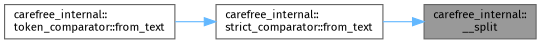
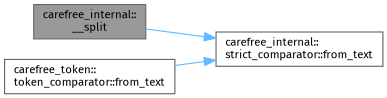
node "carefree_internal:: token_comparator::from_text": label "carefree_internal:: token_comparator::from_text" -> "carefree_token:: token_comparator::from_text"
edge "carefree_internal:: strict_comparator::from_text" -> "carefree_internal:: __split": reversed
